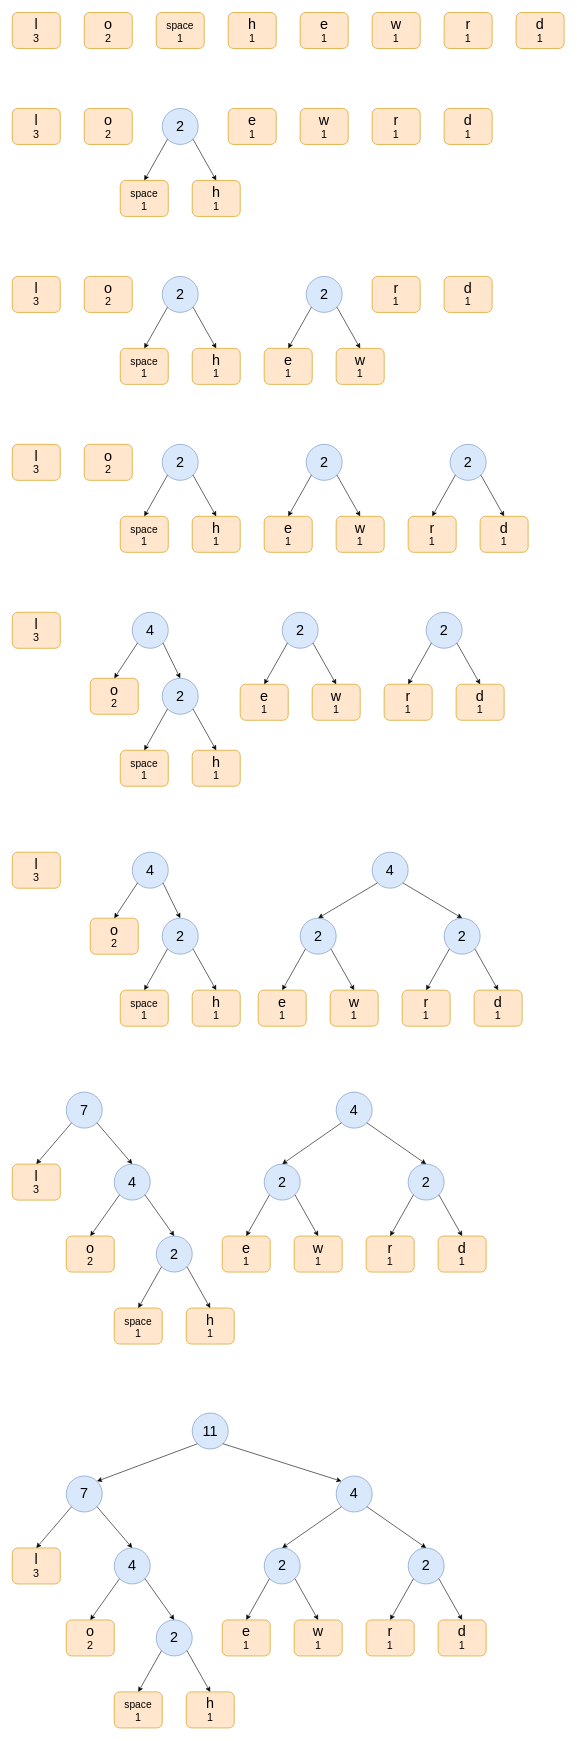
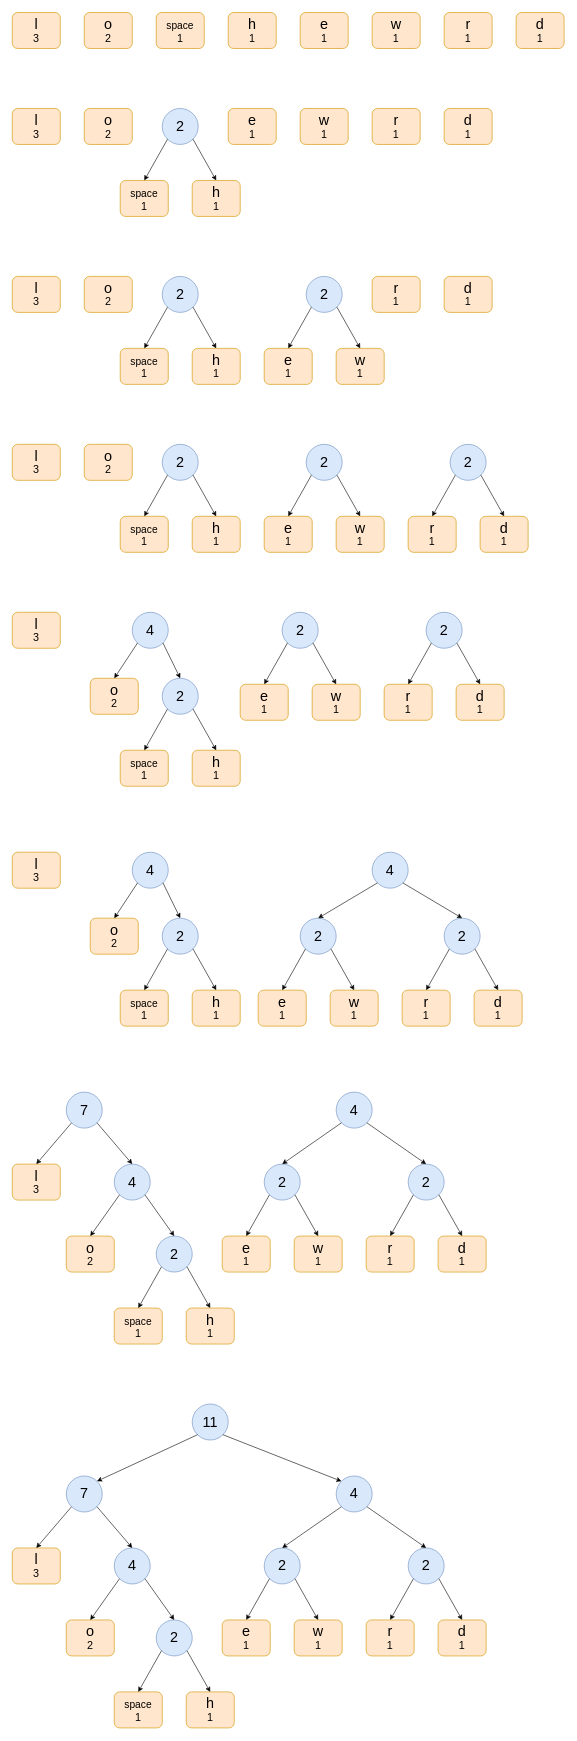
node "11": moved (210, 1431) -> (210, 1422)
